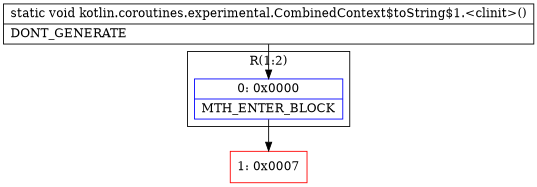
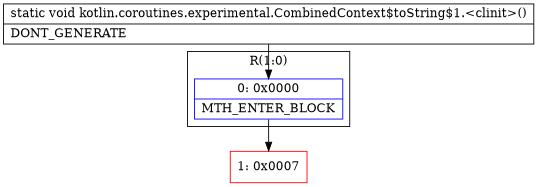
cluster "R(1:2)": label "R(1:2)" -> "R(1:0)"
